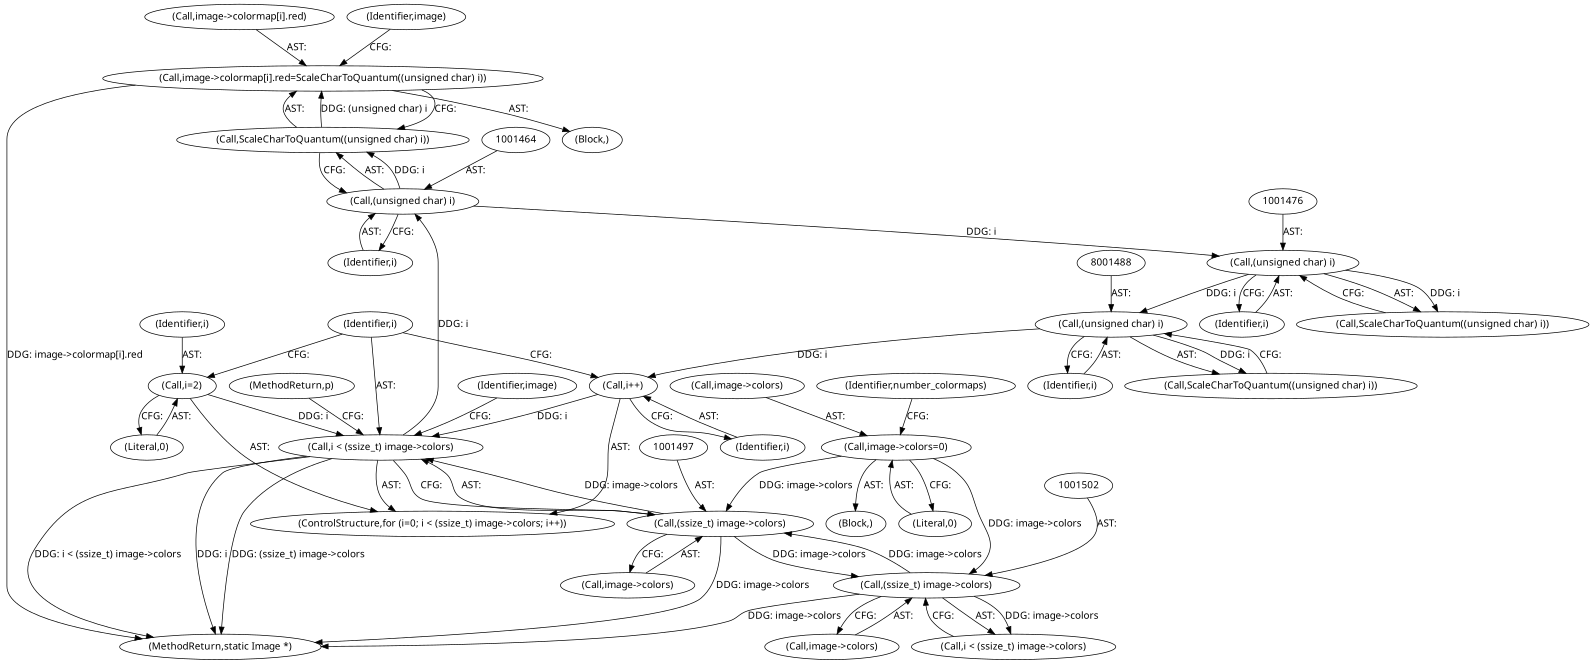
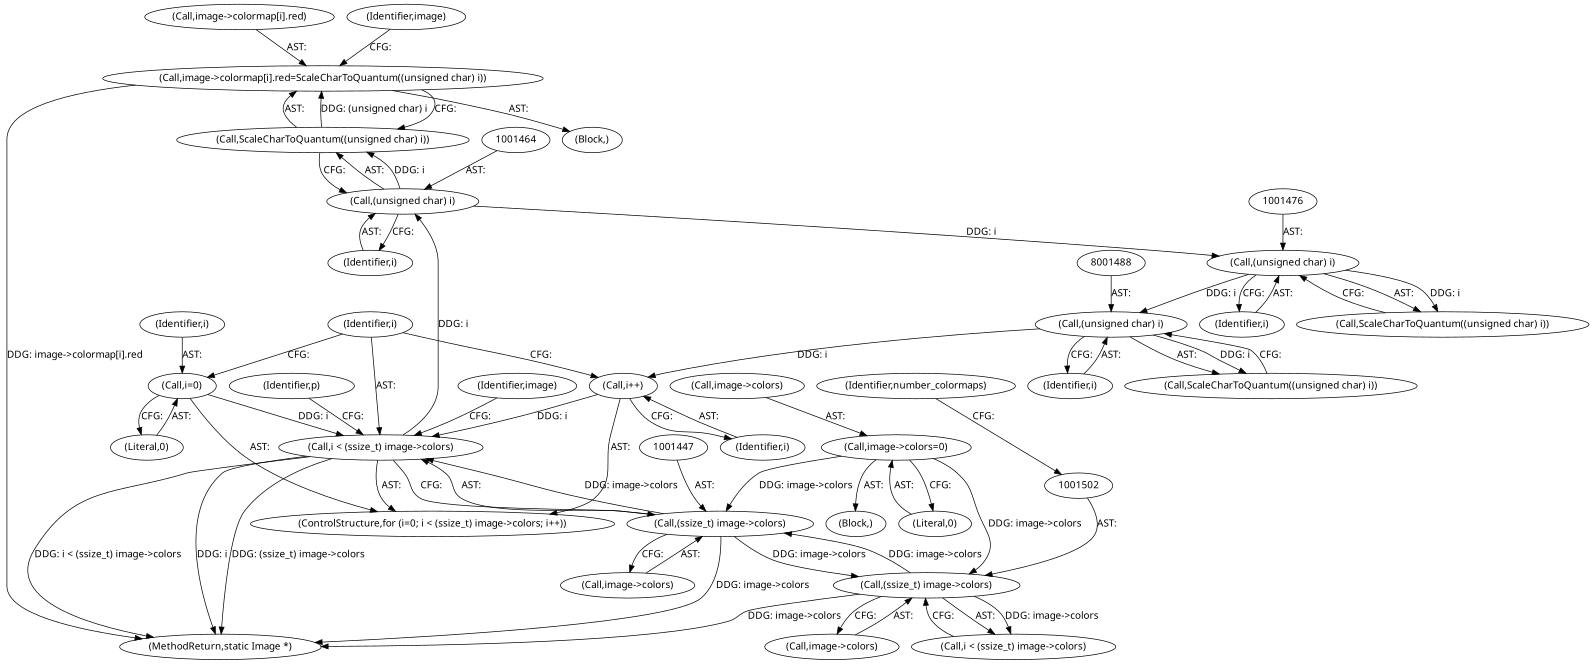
node "(Call,i=2)": label "(Call,i=2)" -> "(Call,i=0)"
node "(MethodReturn,p)": label "(MethodReturn,p)" -> "(Identifier,p)"
edge "(Identifier,number_colormaps)" -> "(Call,image->colors=0)": now "(Identifier,number_colormaps)" -> "1001502"
node "1001497": label "1001497" -> "1001447"
